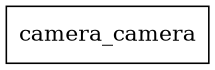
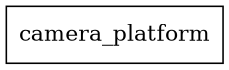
node "camera_camera": label "camera_camera" -> "camera_platform"
